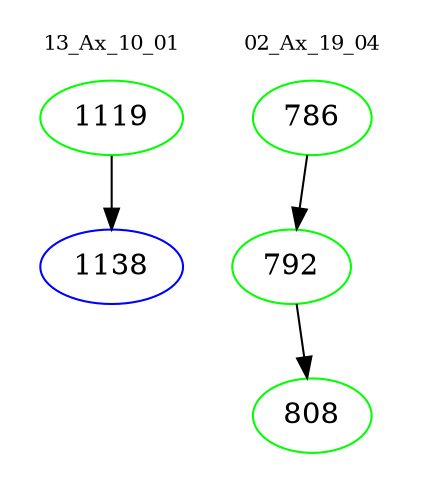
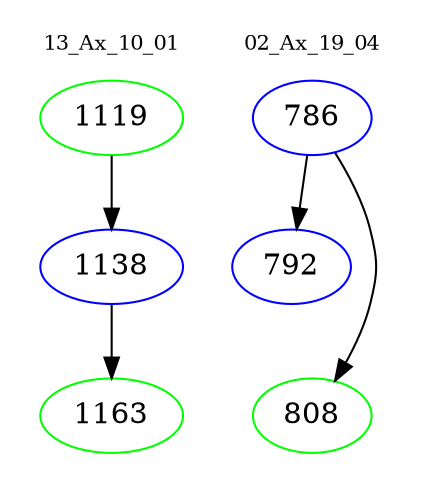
node "786": color green -> blue
node "792": color green -> blue
edge "792" -> "808": now "786" -> "808"
node "1163": added
